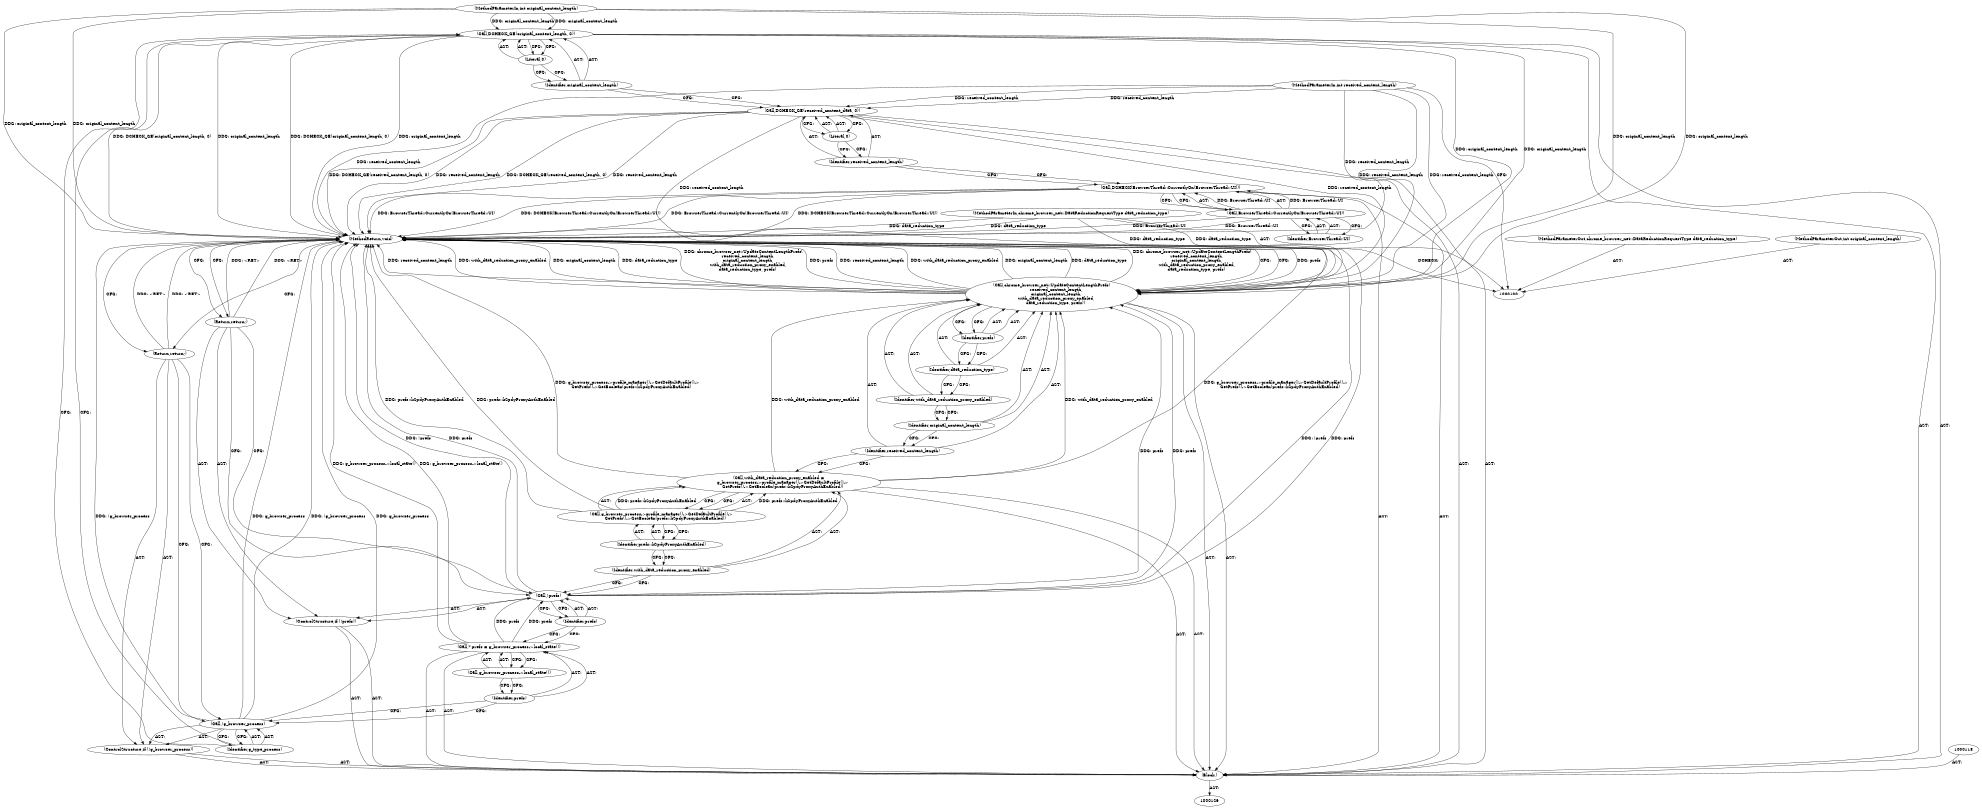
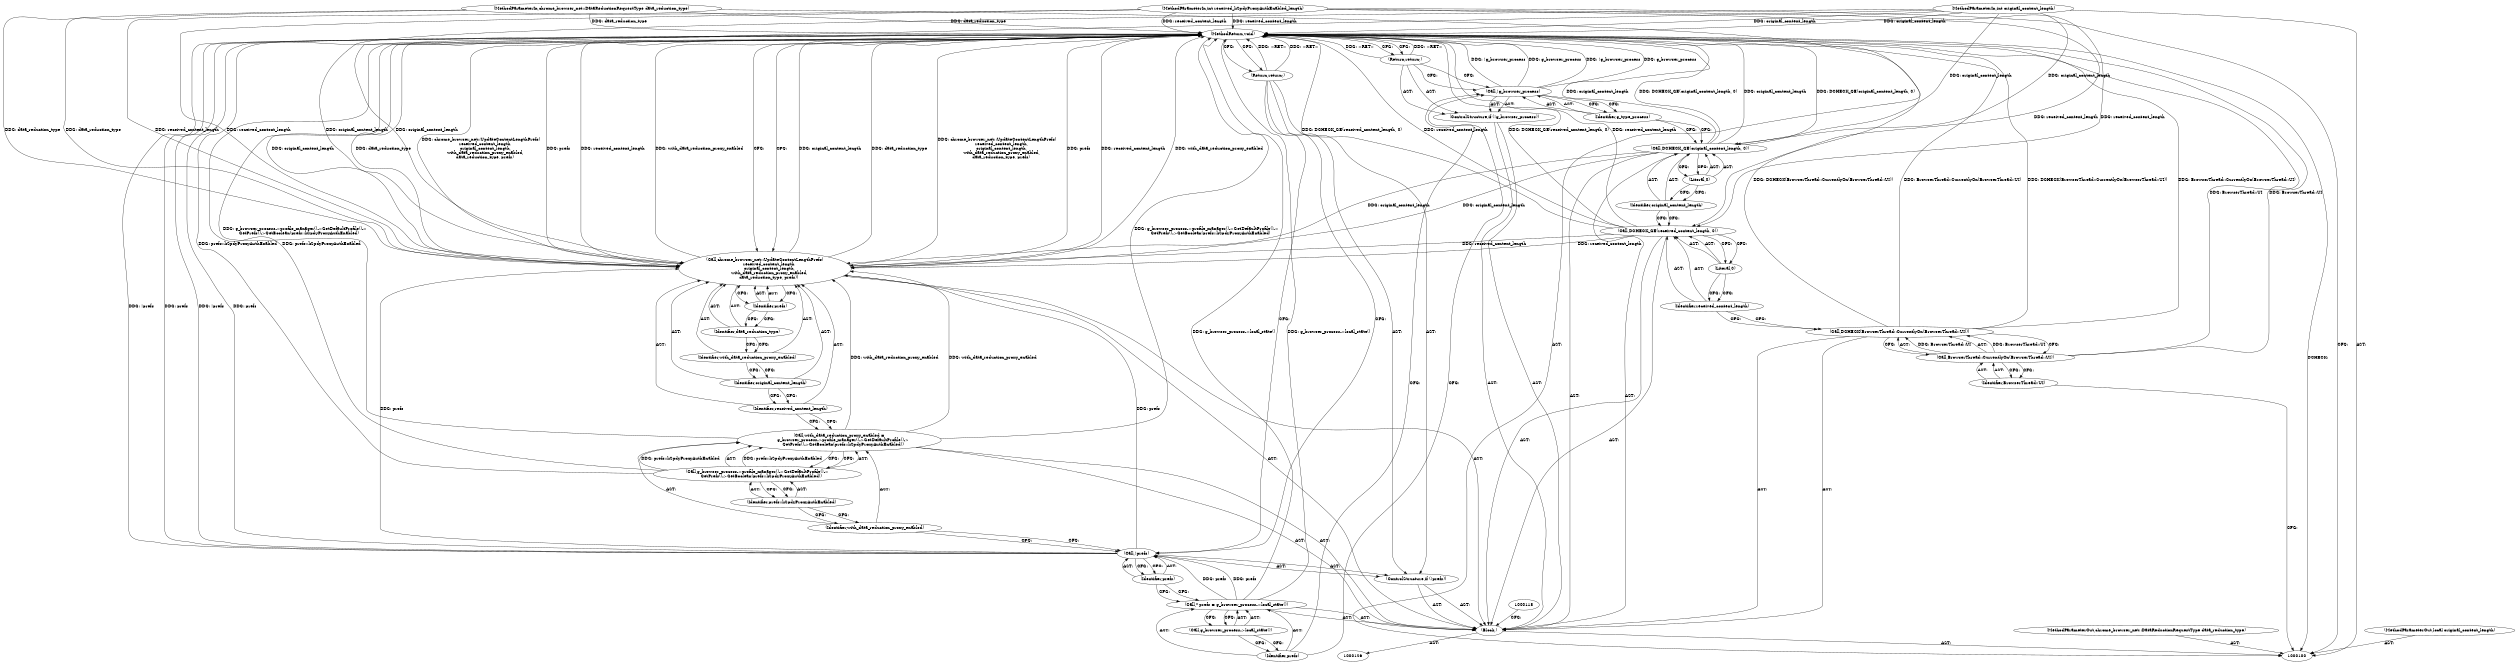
node "(MethodParameterIn,int received_content_length)": label "(MethodParameterIn,int received_content_length)" -> "(MethodParameterIn,int received_kSpdyProxyAuthEnabled_length)"
node "(Call,DCHECK_GE(received_content_data, 0))": label "(Call,DCHECK_GE(received_content_data, 0))" -> "(Call,DCHECK_GE(received_content_length, 0))"
edge "(MethodParameterIn,int original_content_length)" -> "1000100": added, label "AST:"
node "(MethodParameterOut,int original_content_length)": label "(MethodParameterOut,int original_content_length)" -> "(MethodParameterOut,local original_content_length)"
edge "(Identifier,BrowserThread::UI)" -> "1000100": added, label "CFG:"
edge "(Block,)" -> "1000100": added, label "AST:"
edge "1000118" -> "(Block,)": label "AST: " -> "CFG: "
